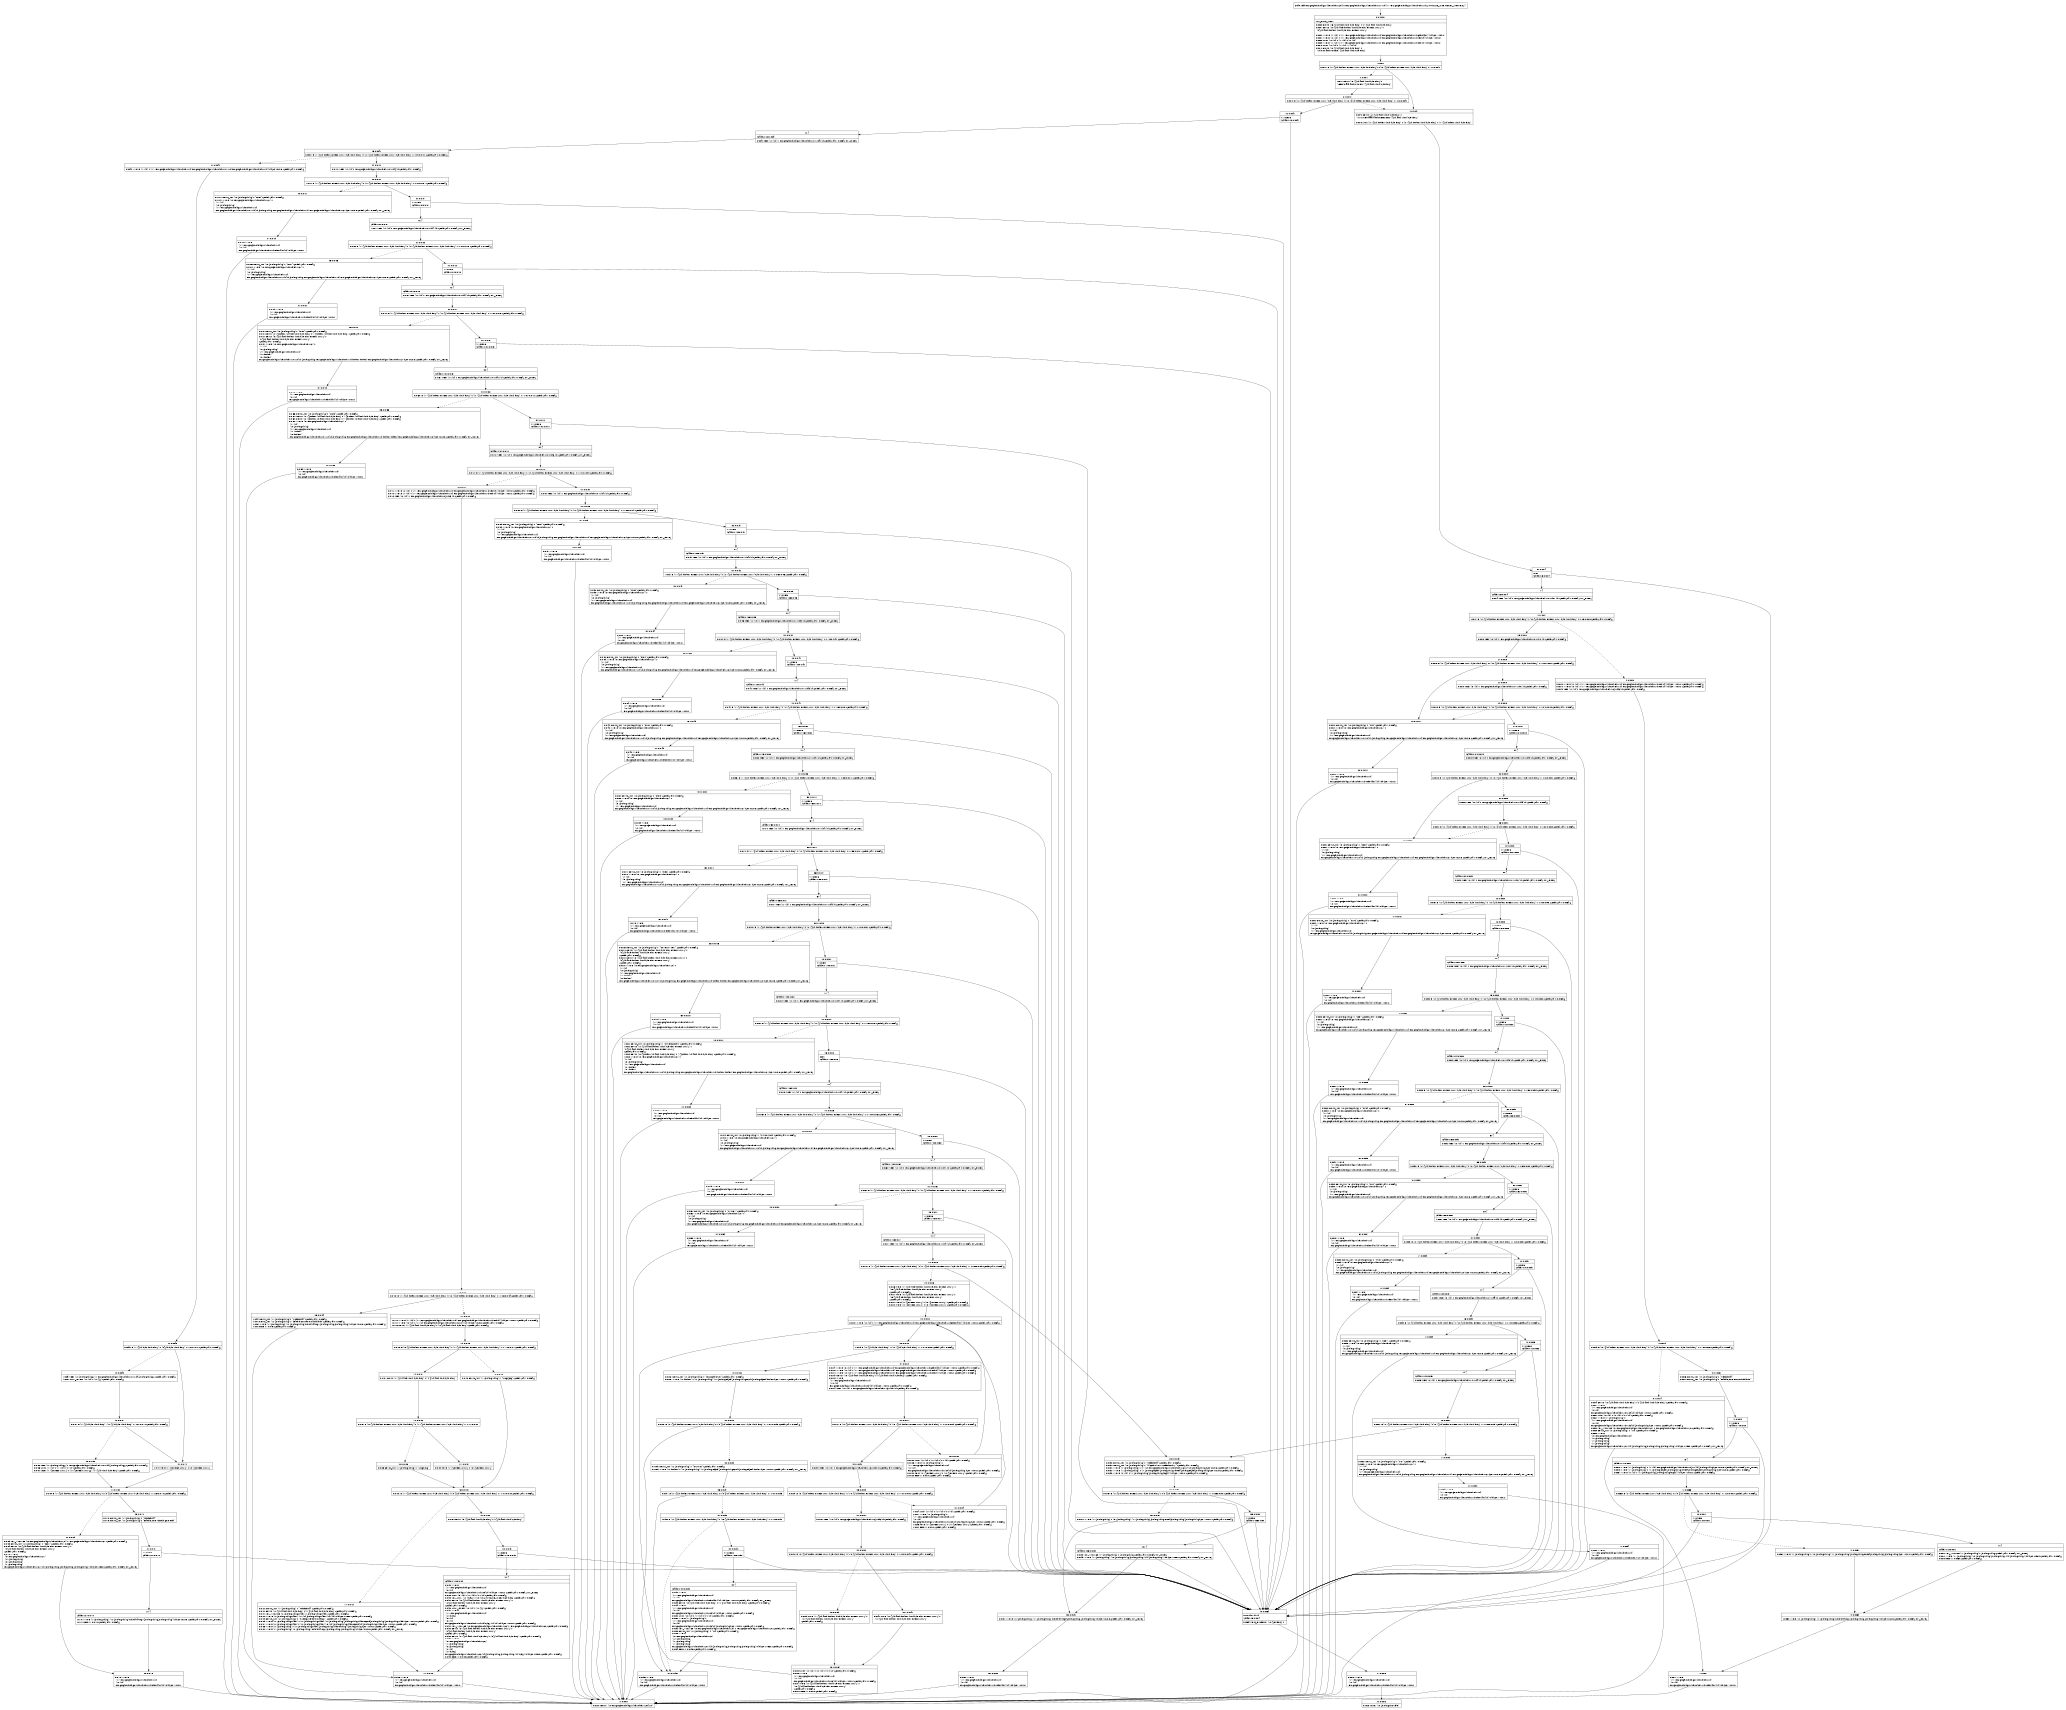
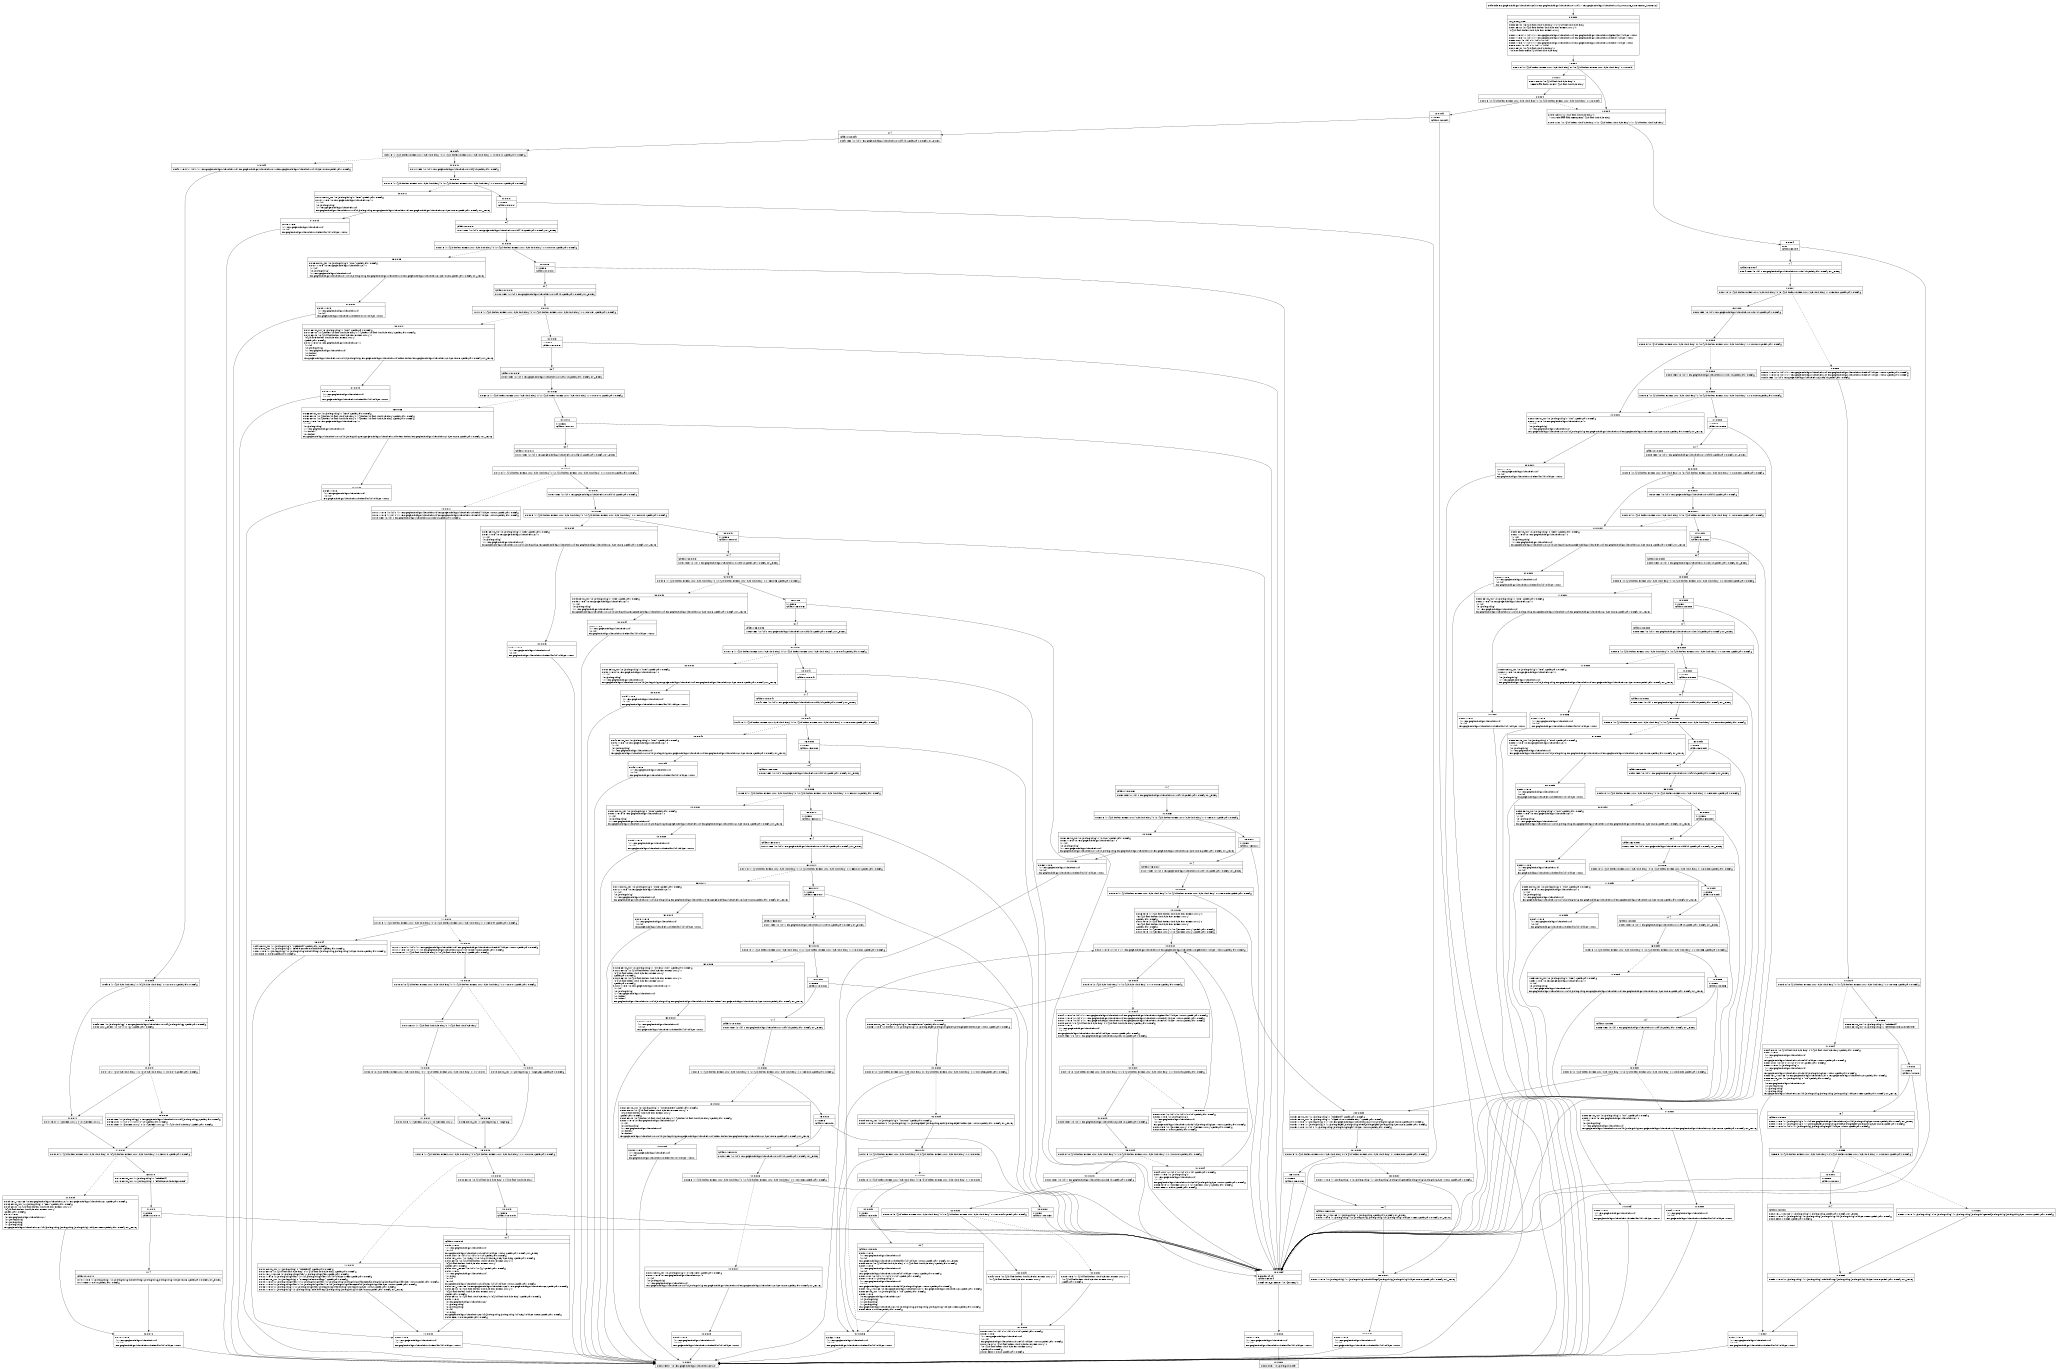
node "165: 0x0243": text "TPOS" -> "SYNTHETIC"
edge "170: 0x0252" -> "171: ?": removed
